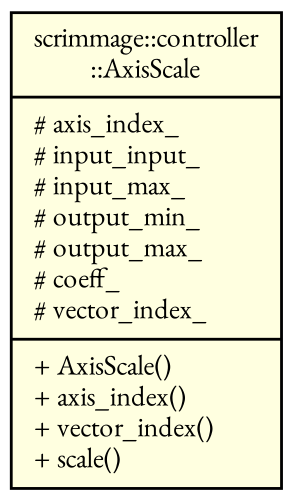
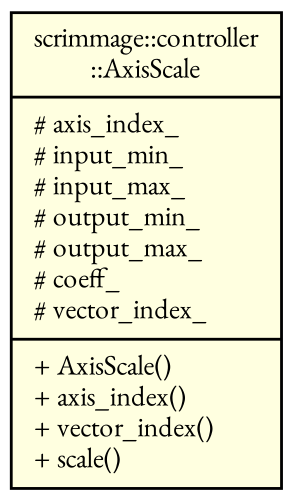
node "scrimmage::controller": text "# input_input_" -> "# input_min_"
